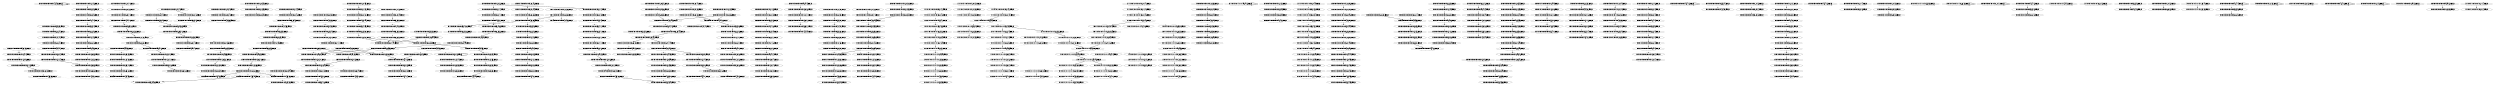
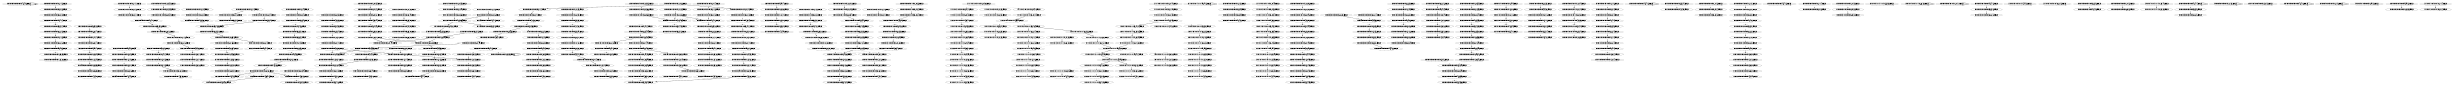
node "00000000110000000000_9-28:34-LEN:20": added
node "10001000000000000000_13-33:18-LEN:20": removed
